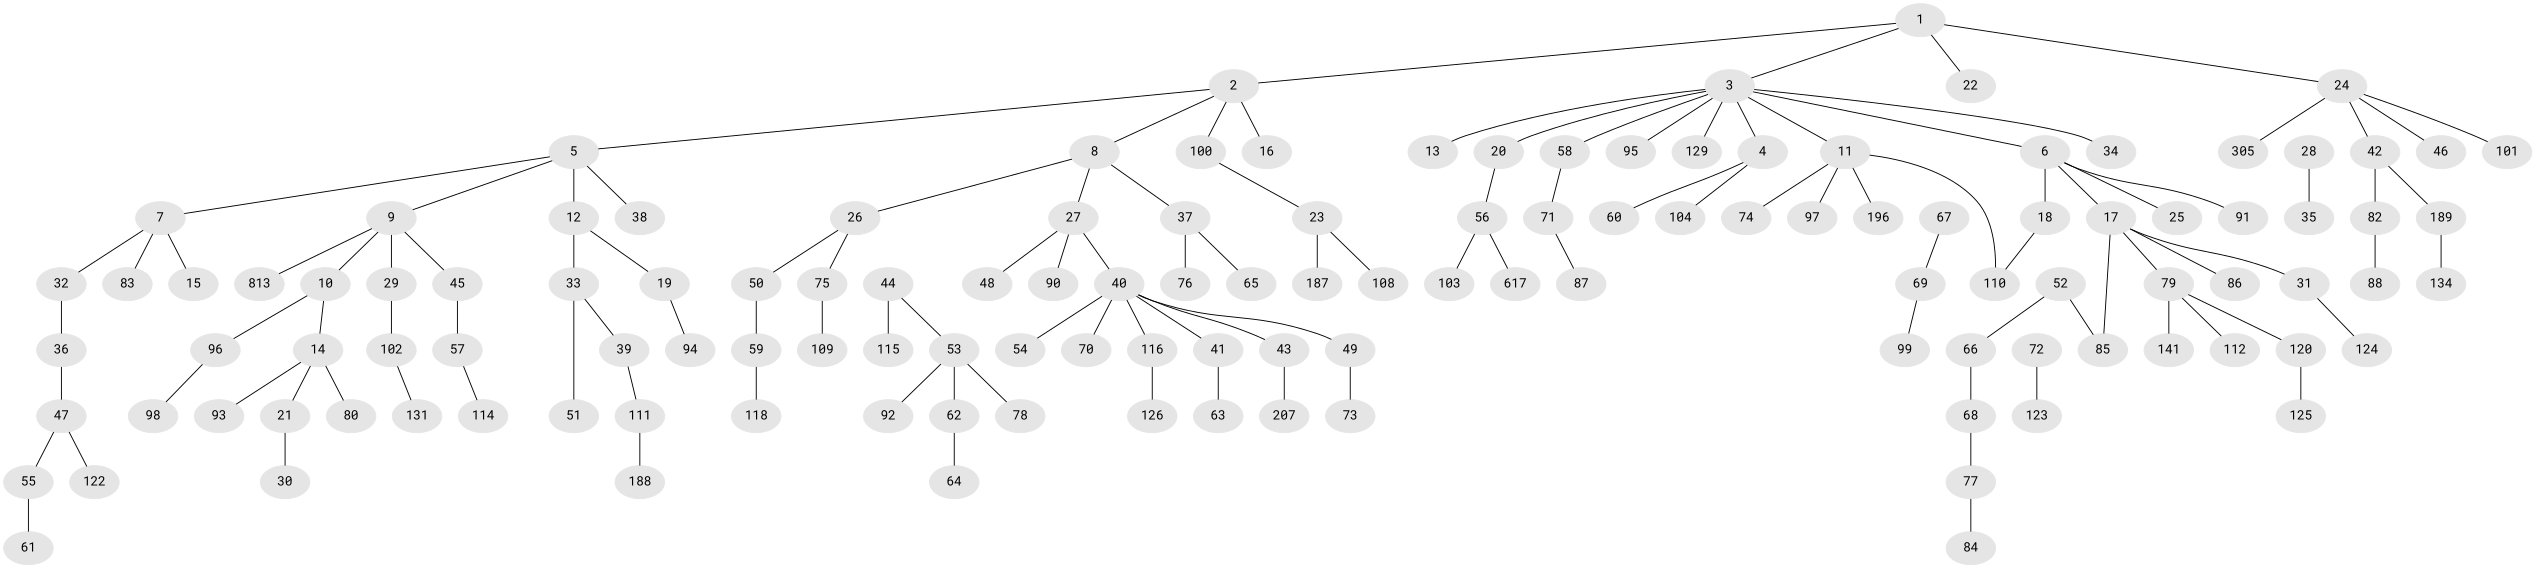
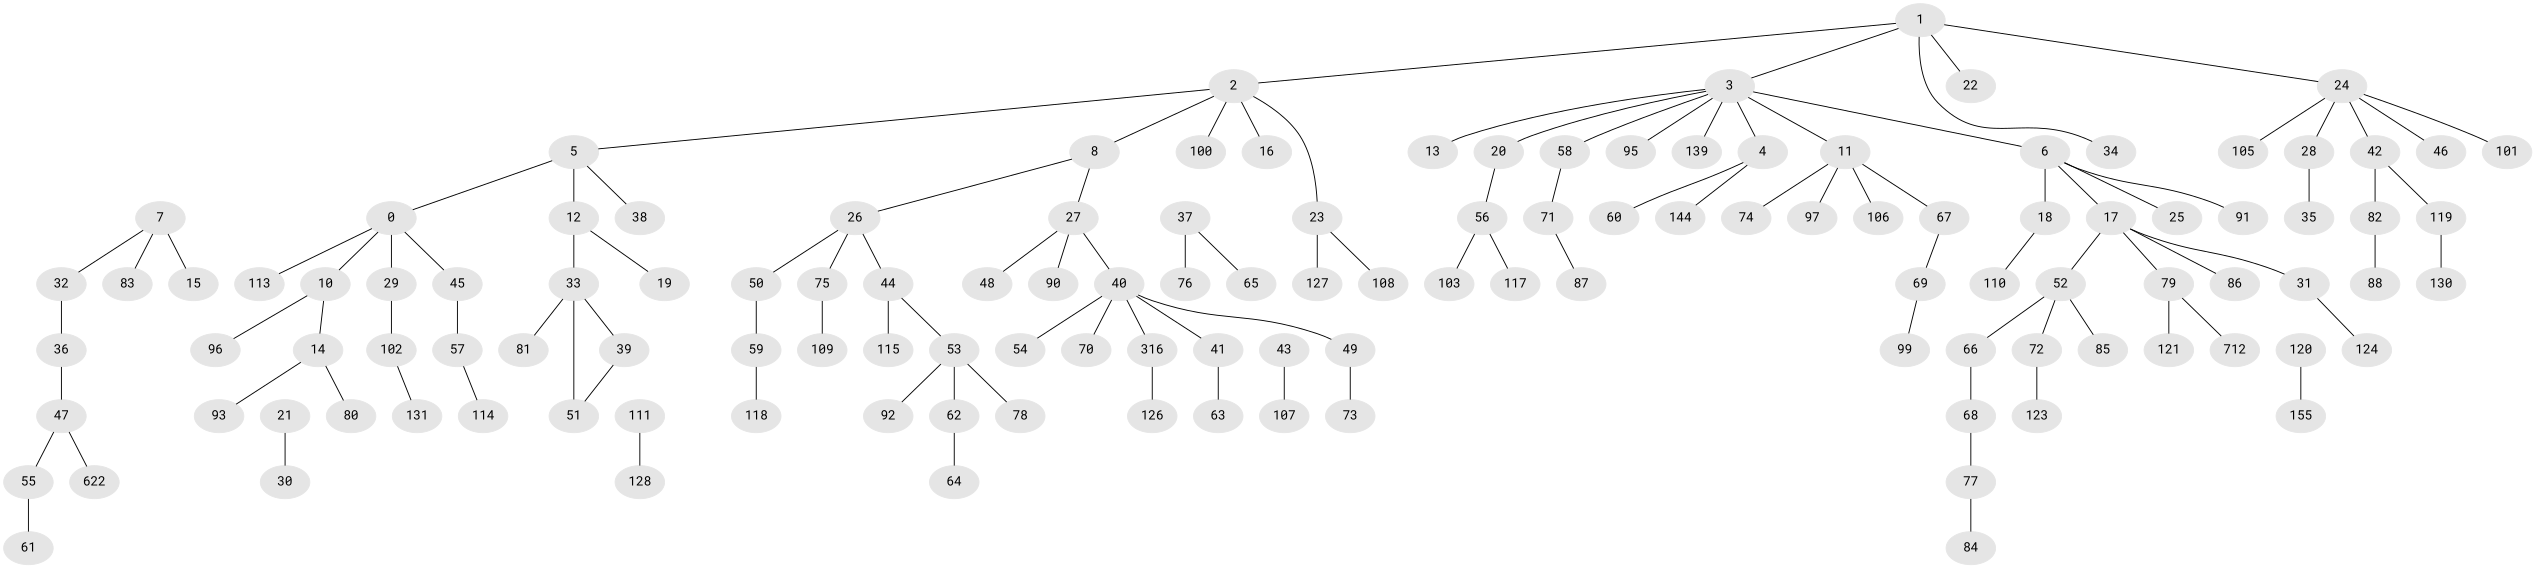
edge "3" -- "34": now "1" -- "34"
edge "24" -- "28": added
node "129": label "129" -> "139"
node "305": label "305" -> "105"
edge "5" -- "7": removed
edge "8" -- "37": removed
edge "100" -- "23": now "2" -- "23"
edge "11" -- "110": now "11" -- "67"
node "9": label "9" -> "0"
node "104": label "104" -> "144"
node "196": label "196" -> "106"
node "189": label "189" -> "119"
edge "26" -- "44": added
node "813": label "813" -> "113"
node "187": label "187" -> "127"
node "617": label "617" -> "117"
edge "17" -- "85": now "17" -- "52"
node "134": label "134" -> "130"
edge "52" -- "72": added
edge "79" -- "120": removed
edge "40" -- "43": removed
node "81": added
node "94": removed
node "116": label "116" -> "316"
node "141": label "141" -> "121"
node "112": label "112" -> "712"
edge "14" -- "21": removed
edge "39" -- "111": now "39" -- "51"
node "98": removed
node "207": label "207" -> "107"
node "125": label "125" -> "155"
node "122": label "122" -> "622"
node "188": label "188" -> "128"
